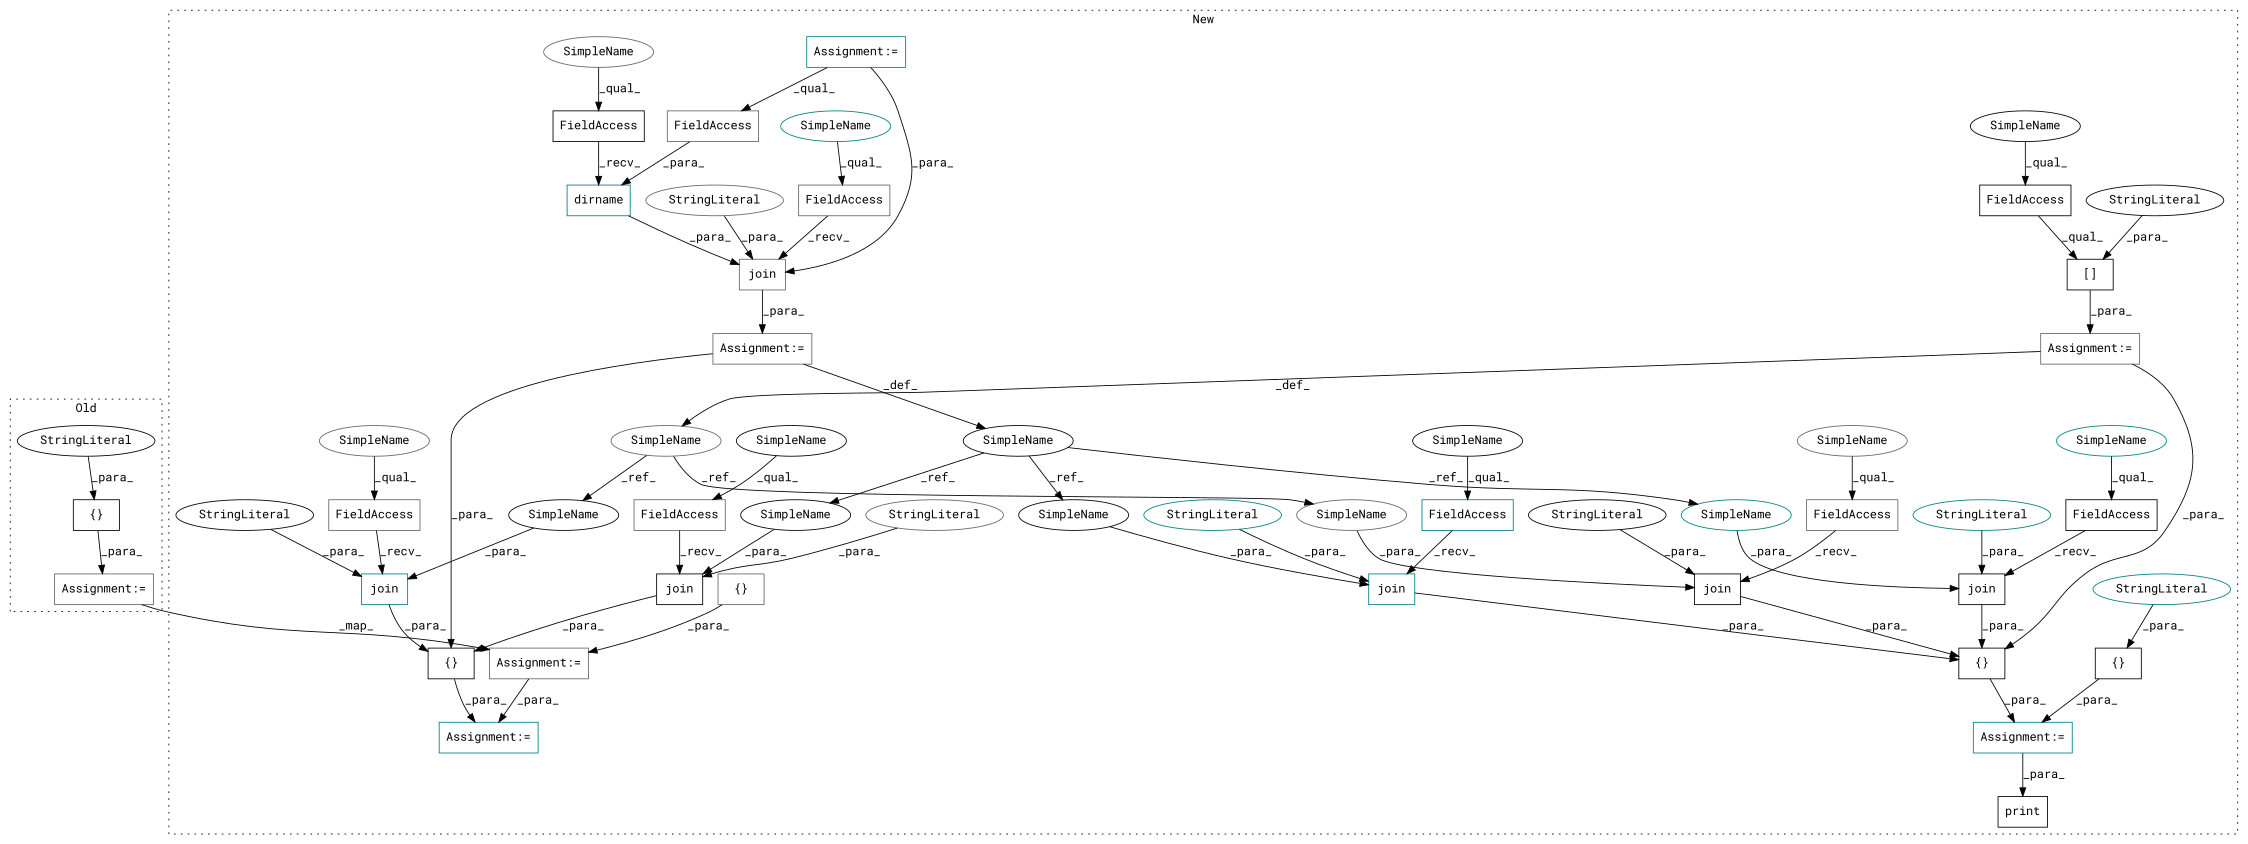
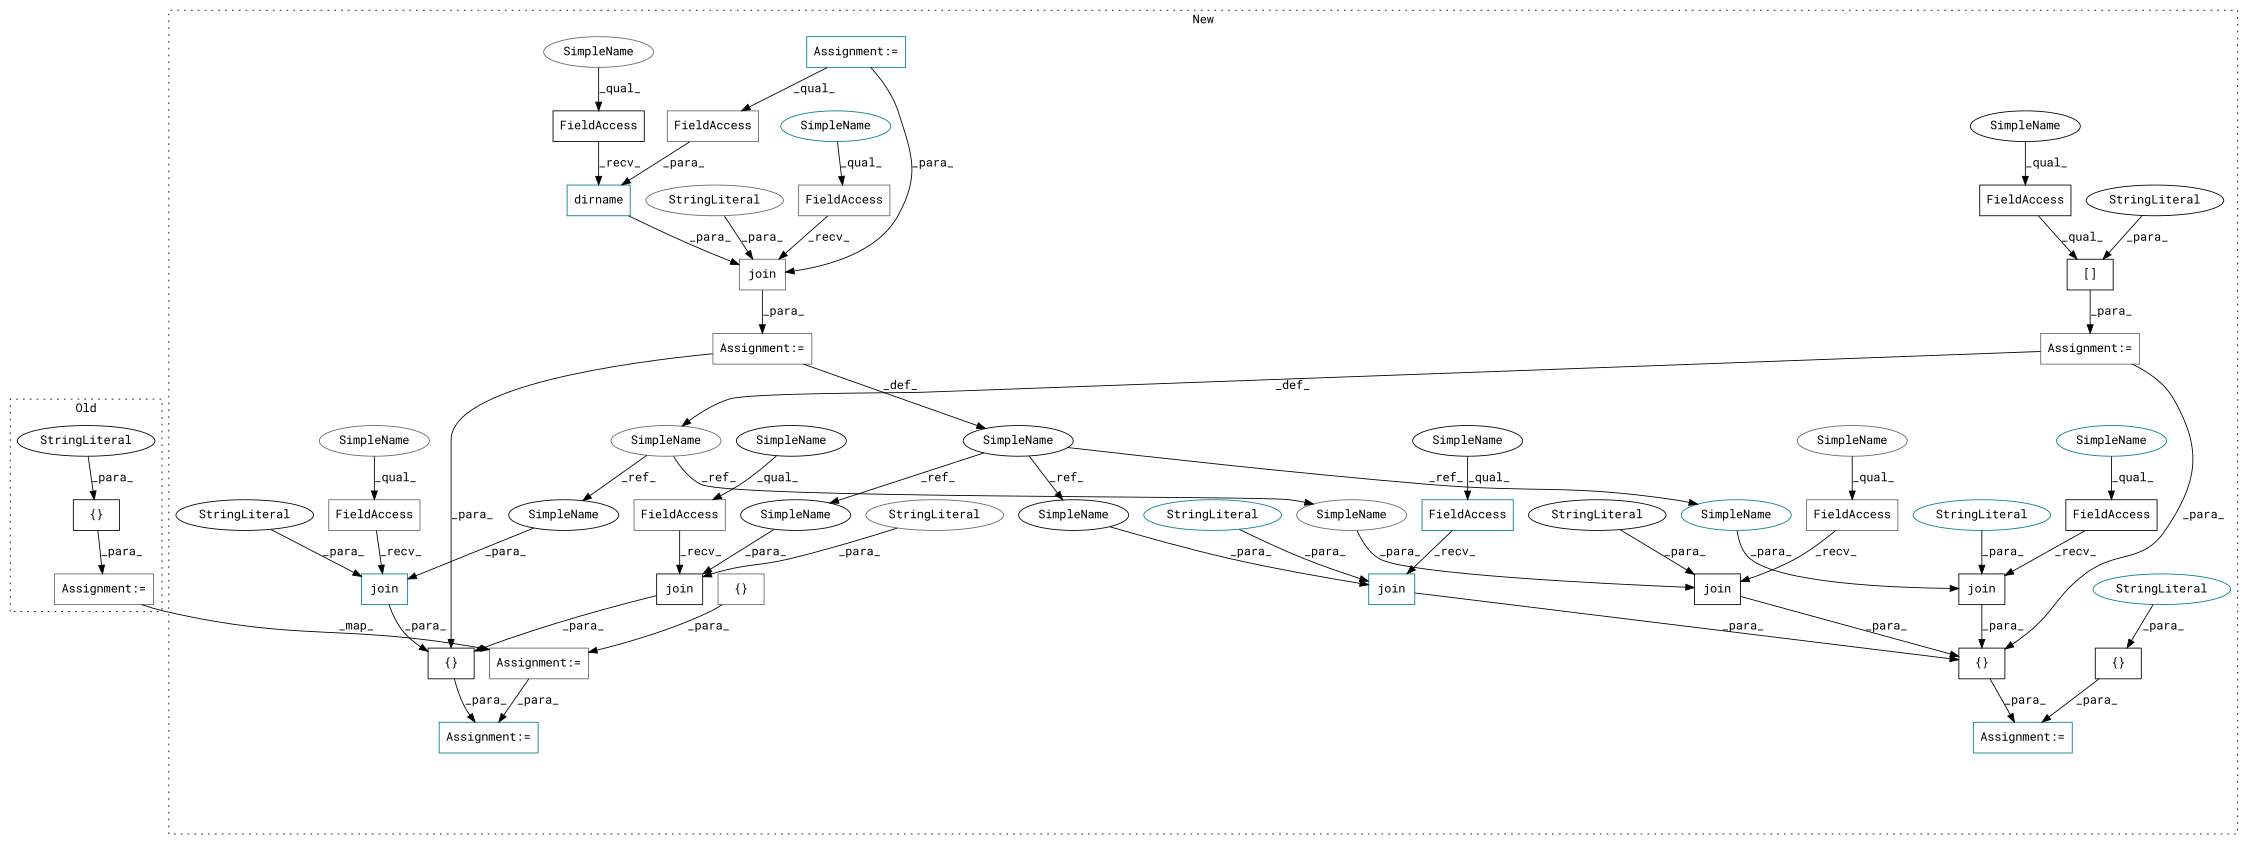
node "print": removed
